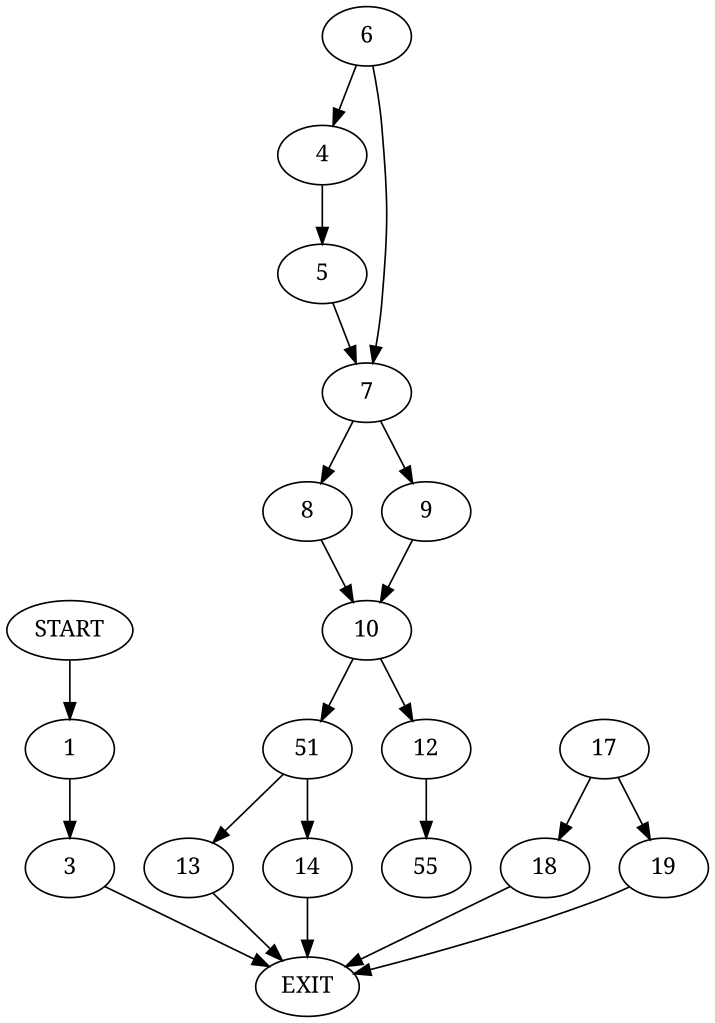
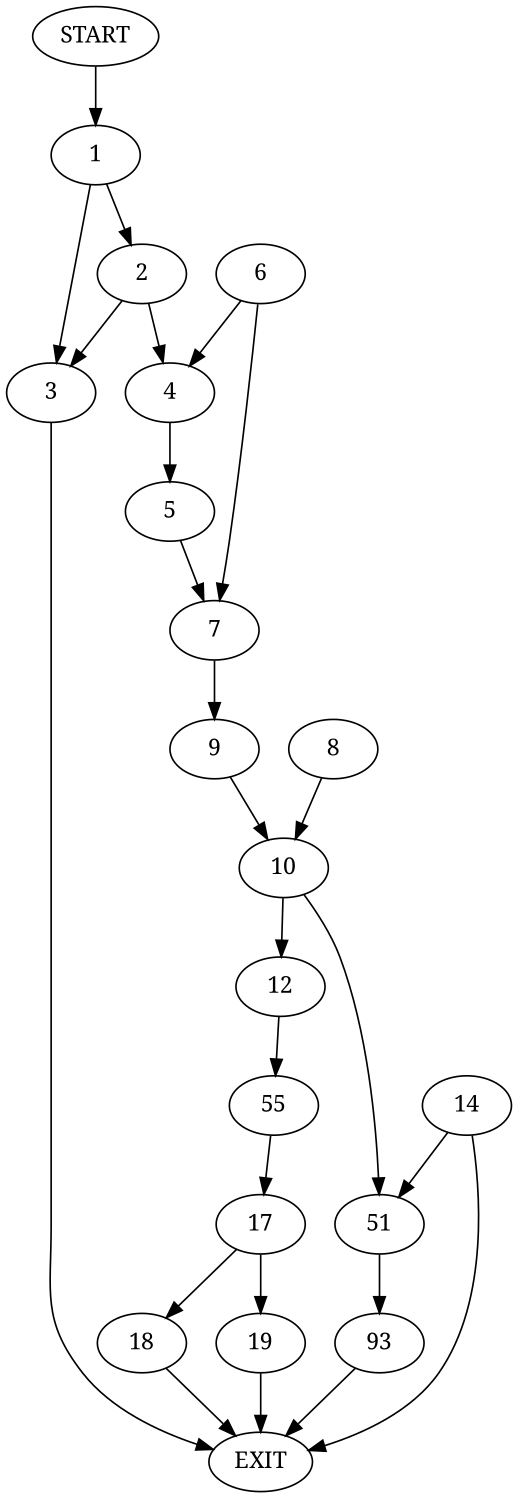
node "2": added
edge "7" -> "8": removed
edge "51" -> "14": reversed
node "13": label "13" -> "93"
edge "55" -> "17": added
